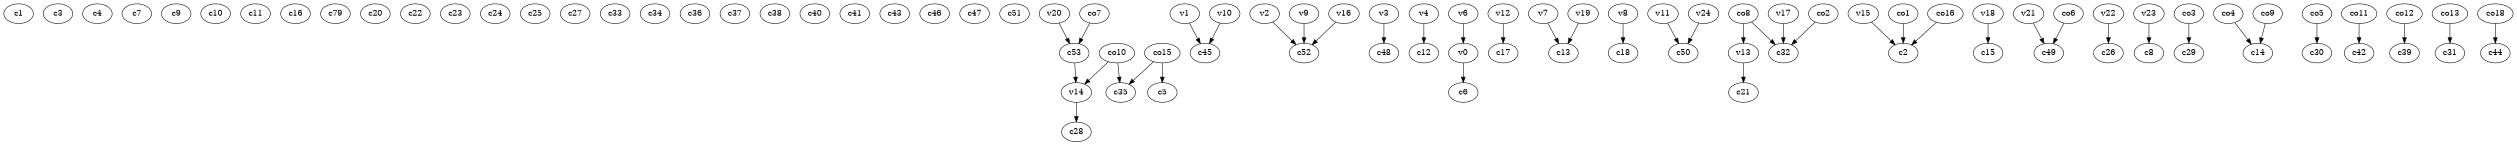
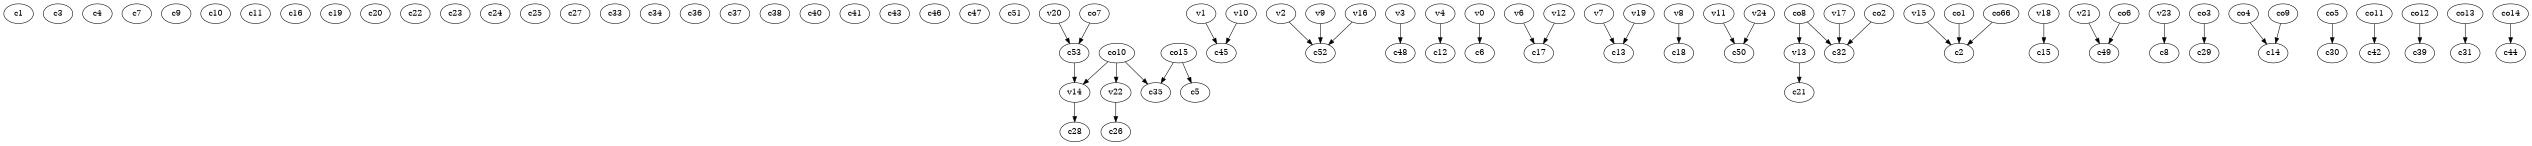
node "c79": label "c79" -> "c19"
node "co16": label "co16" -> "co66"
node "co18": label "co18" -> "co14"
edge "v6" -> "v0": now "v6" -> "c17"
edge "co10" -> "v22": added
